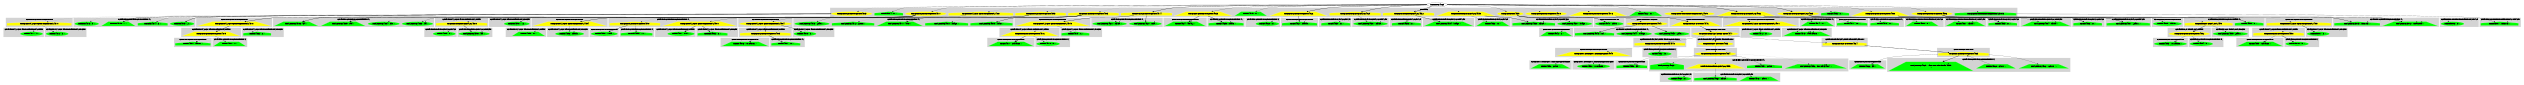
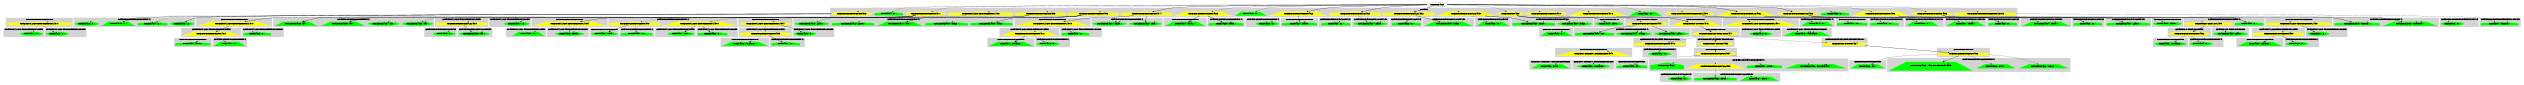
node "NT_EXPR_DOLLAR_AT_OPERATORS_5005": fillcolor green -> yellow
edge "NT_ID_4968< colour >" -> "NT_EXPR_CALL_FUNCTION_4965": reversed
